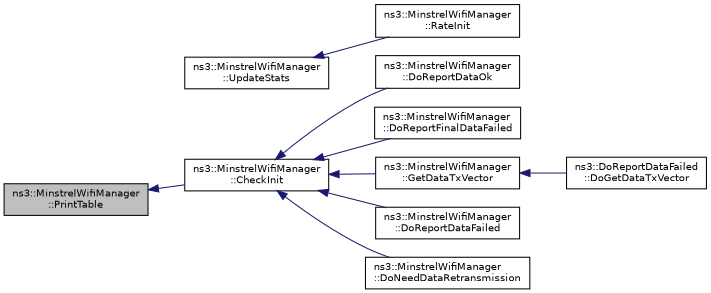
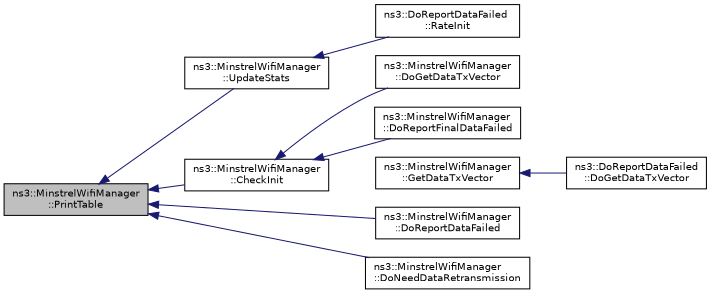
node "ns3::MinstrelWifiManager ::RateInit": label "ns3::MinstrelWifiManager ::RateInit" -> "ns3::DoReportDataFailed ::RateInit"
node "ns3::MinstrelWifiManager ::DoReportDataOk": label "ns3::MinstrelWifiManager ::DoReportDataOk" -> "ns3::MinstrelWifiManager ::DoGetDataTxVector"
edge "ns3::MinstrelWifiManager ::UpdateStats" -> "ns3::MinstrelWifiManager ::PrintTable": added
edge "ns3::MinstrelWifiManager ::GetDataTxVector" -> "ns3::MinstrelWifiManager ::CheckInit": removed
edge "ns3::MinstrelWifiManager ::DoReportDataFailed" -> "ns3::MinstrelWifiManager ::CheckInit": now "ns3::MinstrelWifiManager ::DoReportDataFailed" -> "ns3::MinstrelWifiManager ::PrintTable"
edge "ns3::MinstrelWifiManager ::DoNeedDataRetransmission" -> "ns3::MinstrelWifiManager ::CheckInit": now "ns3::MinstrelWifiManager ::DoNeedDataRetransmission" -> "ns3::MinstrelWifiManager ::PrintTable"
